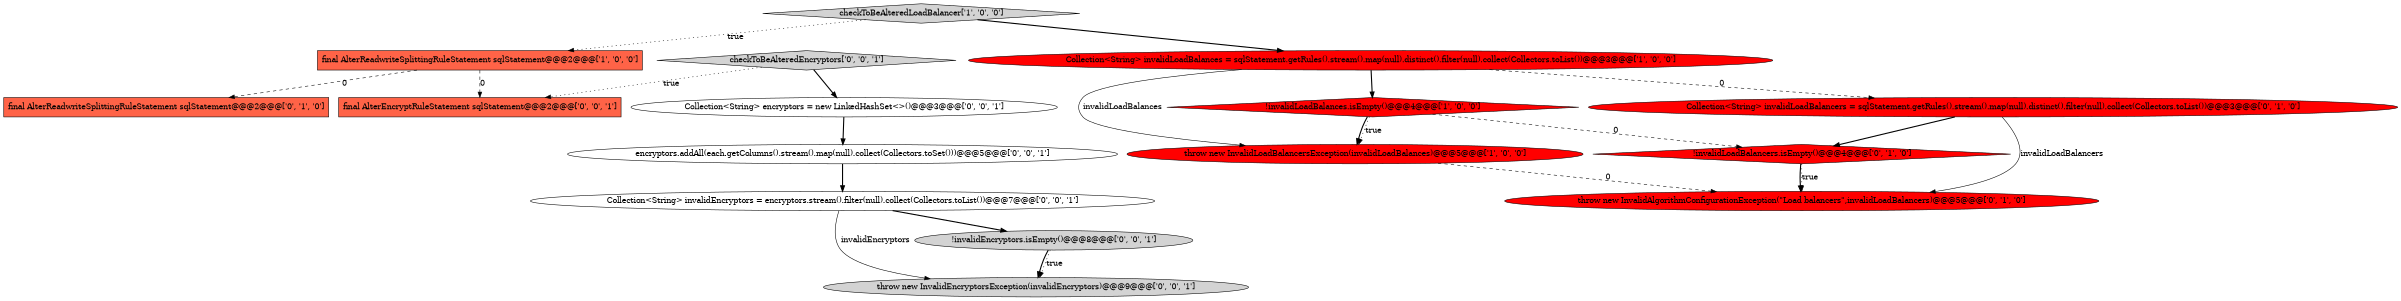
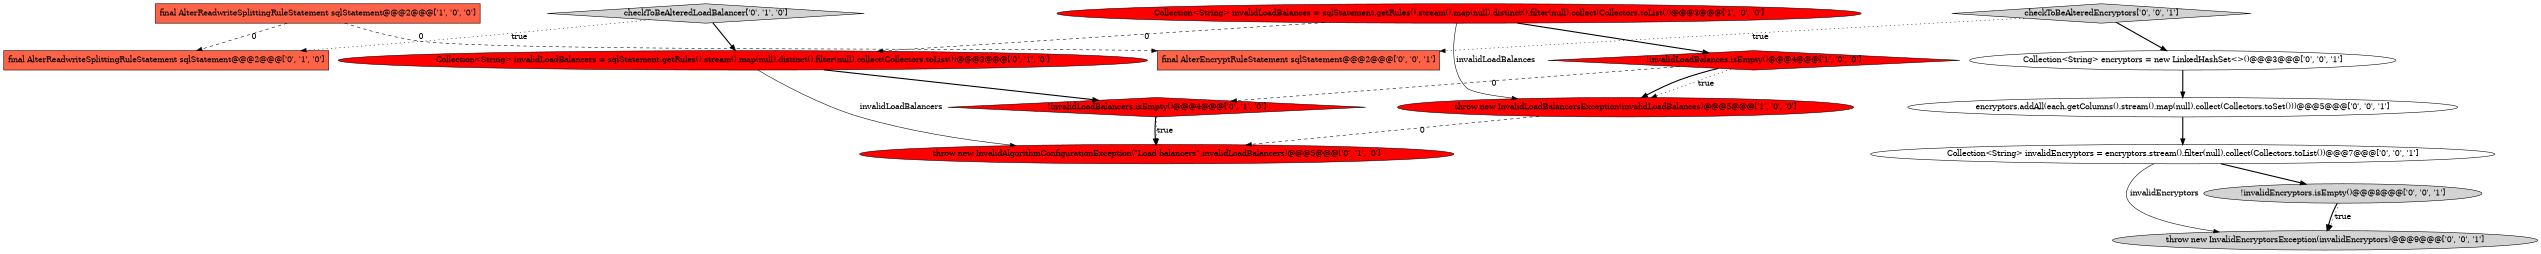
node "checkToBeAlteredLoadBalancer['0', '1', '0']": added
node "checkToBeAlteredLoadBalancer['1', '0', '0']": removed
